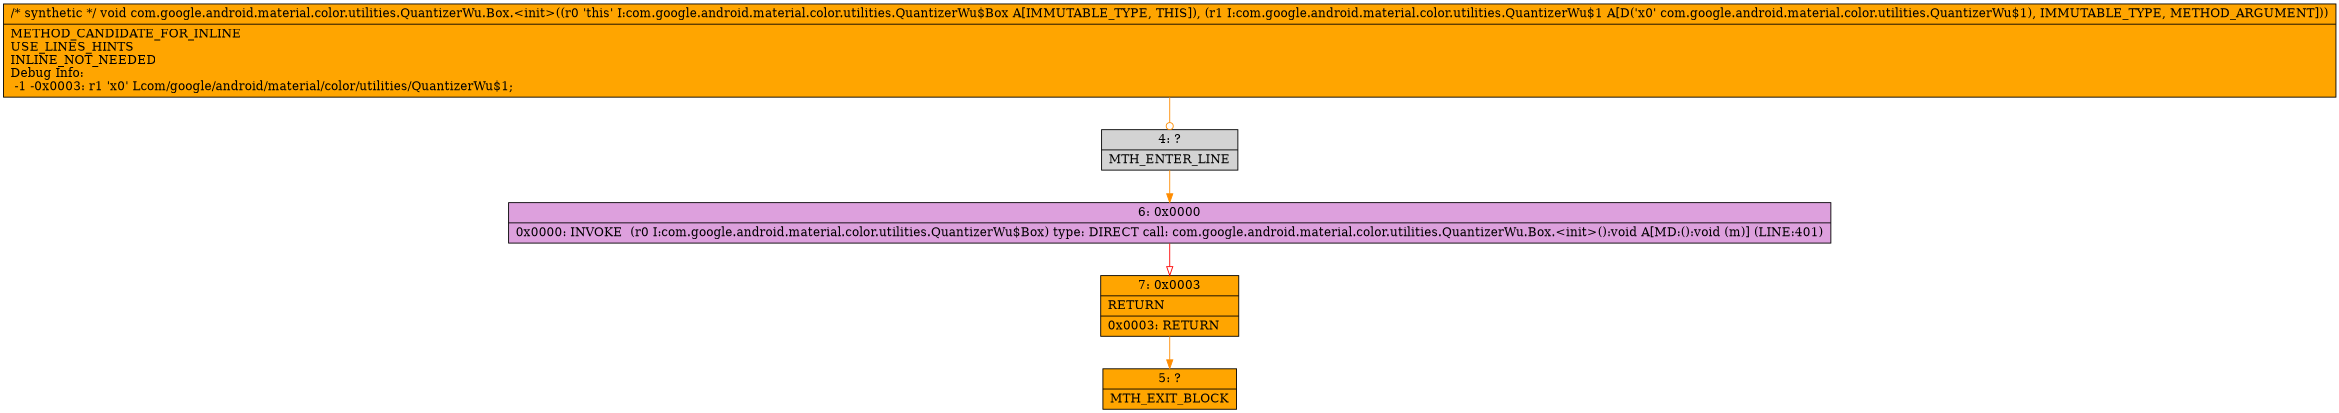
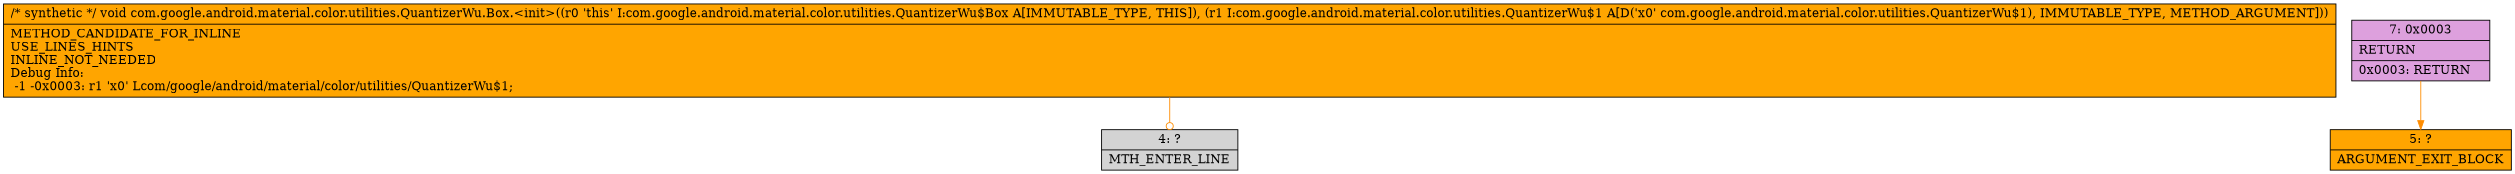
node "6: 0x0000": removed
node "7: 0x0003": fillcolor orange -> plum
node "5: ?": text "MTH_EXIT_BLOCK" -> "ARGUMENT_EXIT_BLOCK"
